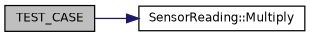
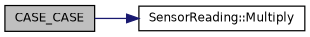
node "TEST_CASE": label "TEST_CASE" -> "CASE_CASE"
